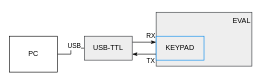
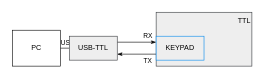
node "EVAL": label "EVAL" -> "TTL"
node "USB-TTL": moved (108, 48) -> (93, 48)
node "PC": moved (33, 54) -> (36, 48)
